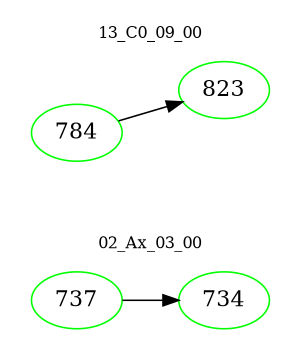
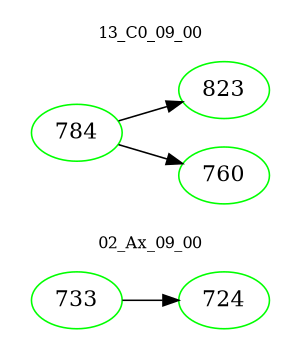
node "760": added
cluster "02_Ax_03_00": label "02_Ax_03_00" -> "02_Ax_09_00"
node "737": label "737" -> "733"
node "734": label "734" -> "724"
